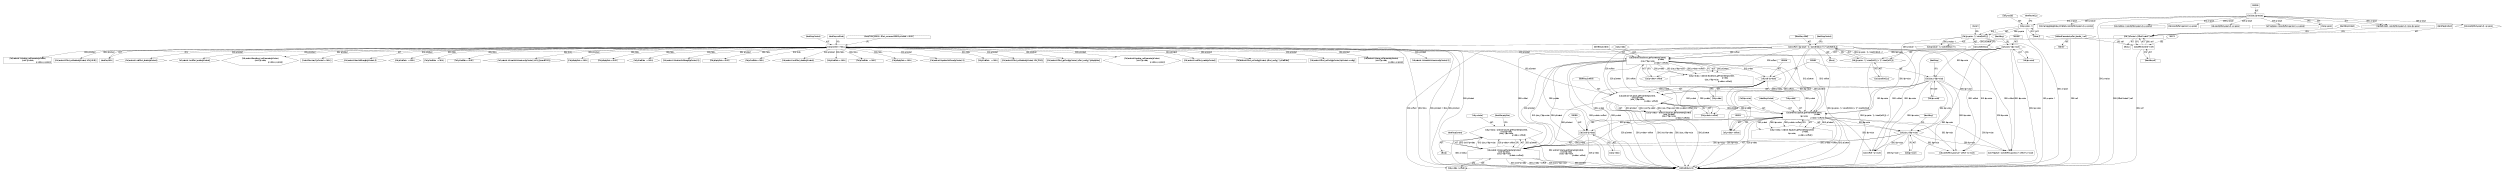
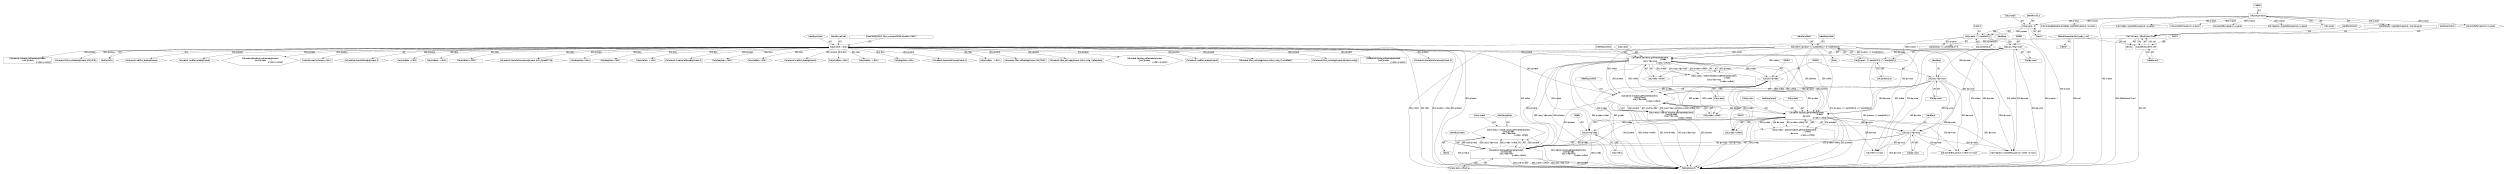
node "(Call,android::BassSetStrength(pContext, 0))": label "(Call,android::BassSetStrength(pContext, 0))" -> "(Call,cmdCode::BassSetStrength(pContext, 0))"
